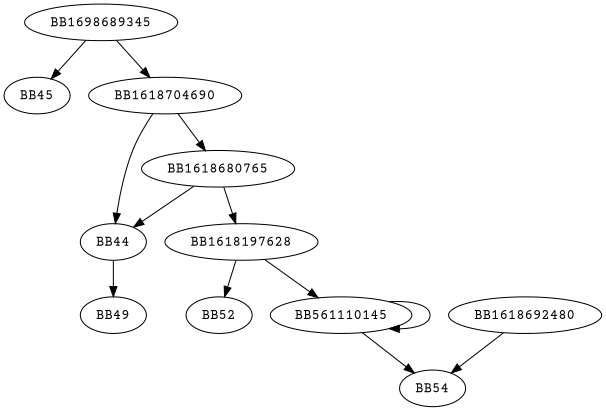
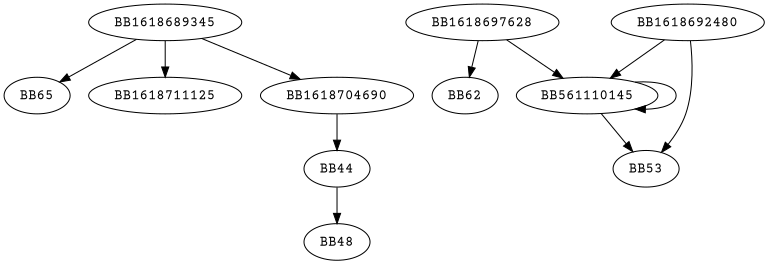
node "BB1698689345": label "BB1698689345" -> "BB1618689345"
edge "BB1618692480" -> "BB561110145": added
node "BB45": label "BB45" -> "BB65"
node "BB1618711125": added
node "BB1618680765": removed
node "BB1618197628": label "BB1618197628" -> "BB1618697628"
node "BB49": label "BB49" -> "BB48"
node "BB52": label "BB52" -> "BB62"
node "BB54": label "BB54" -> "BB53"
